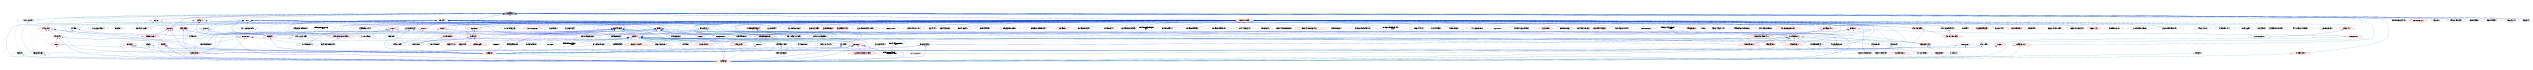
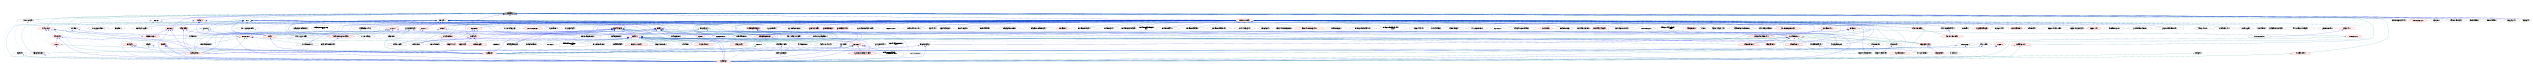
node "SlateCore.h": label "SlateCore.h" -> "DSlider.h"
